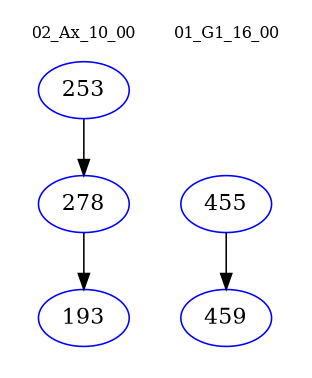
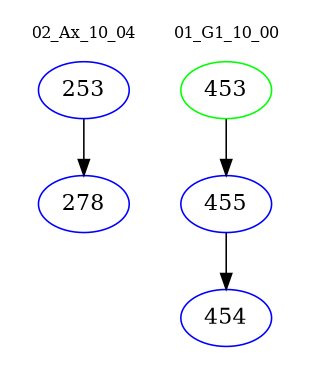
cluster "02_Ax_10_00": label "02_Ax_10_00" -> "02_Ax_10_04"
cluster "01_G1_16_00": label "01_G1_16_00" -> "01_G1_10_00"
node "453": added
node "193": removed
node "459": label "459" -> "454"
